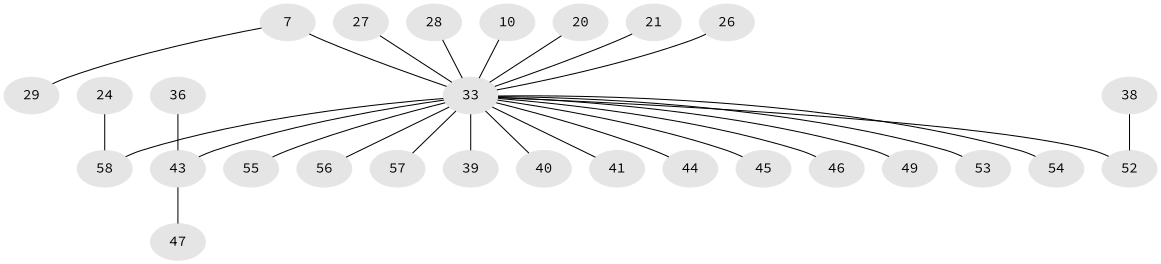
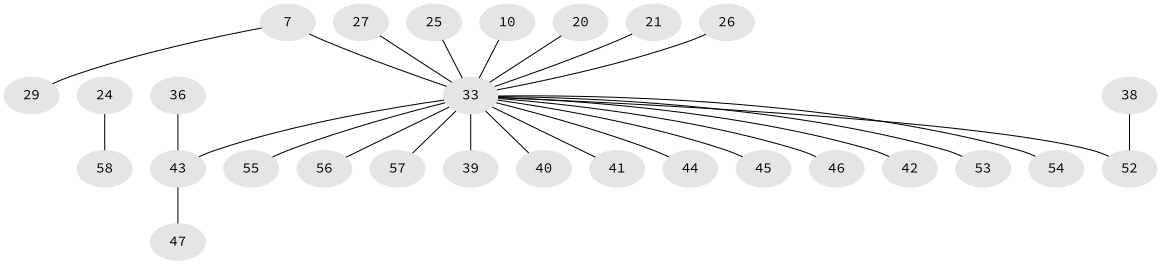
node "28": label "28" -> "25"
edge "33" -- "58": removed
node "49": label "49" -> "42"
